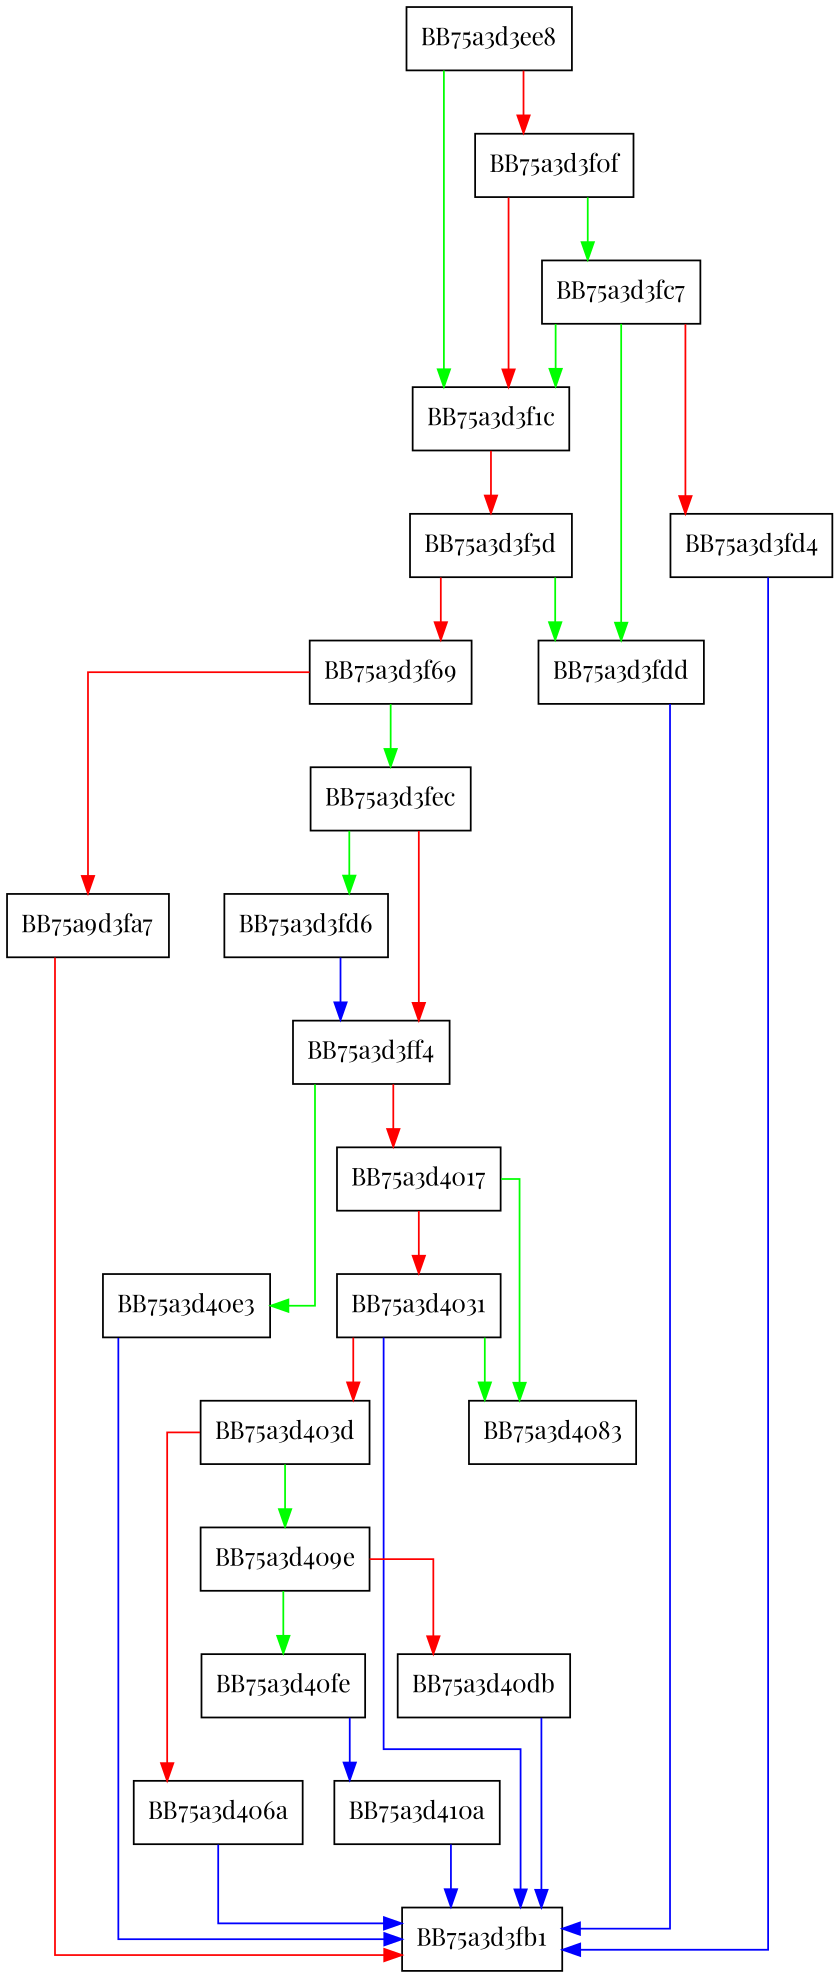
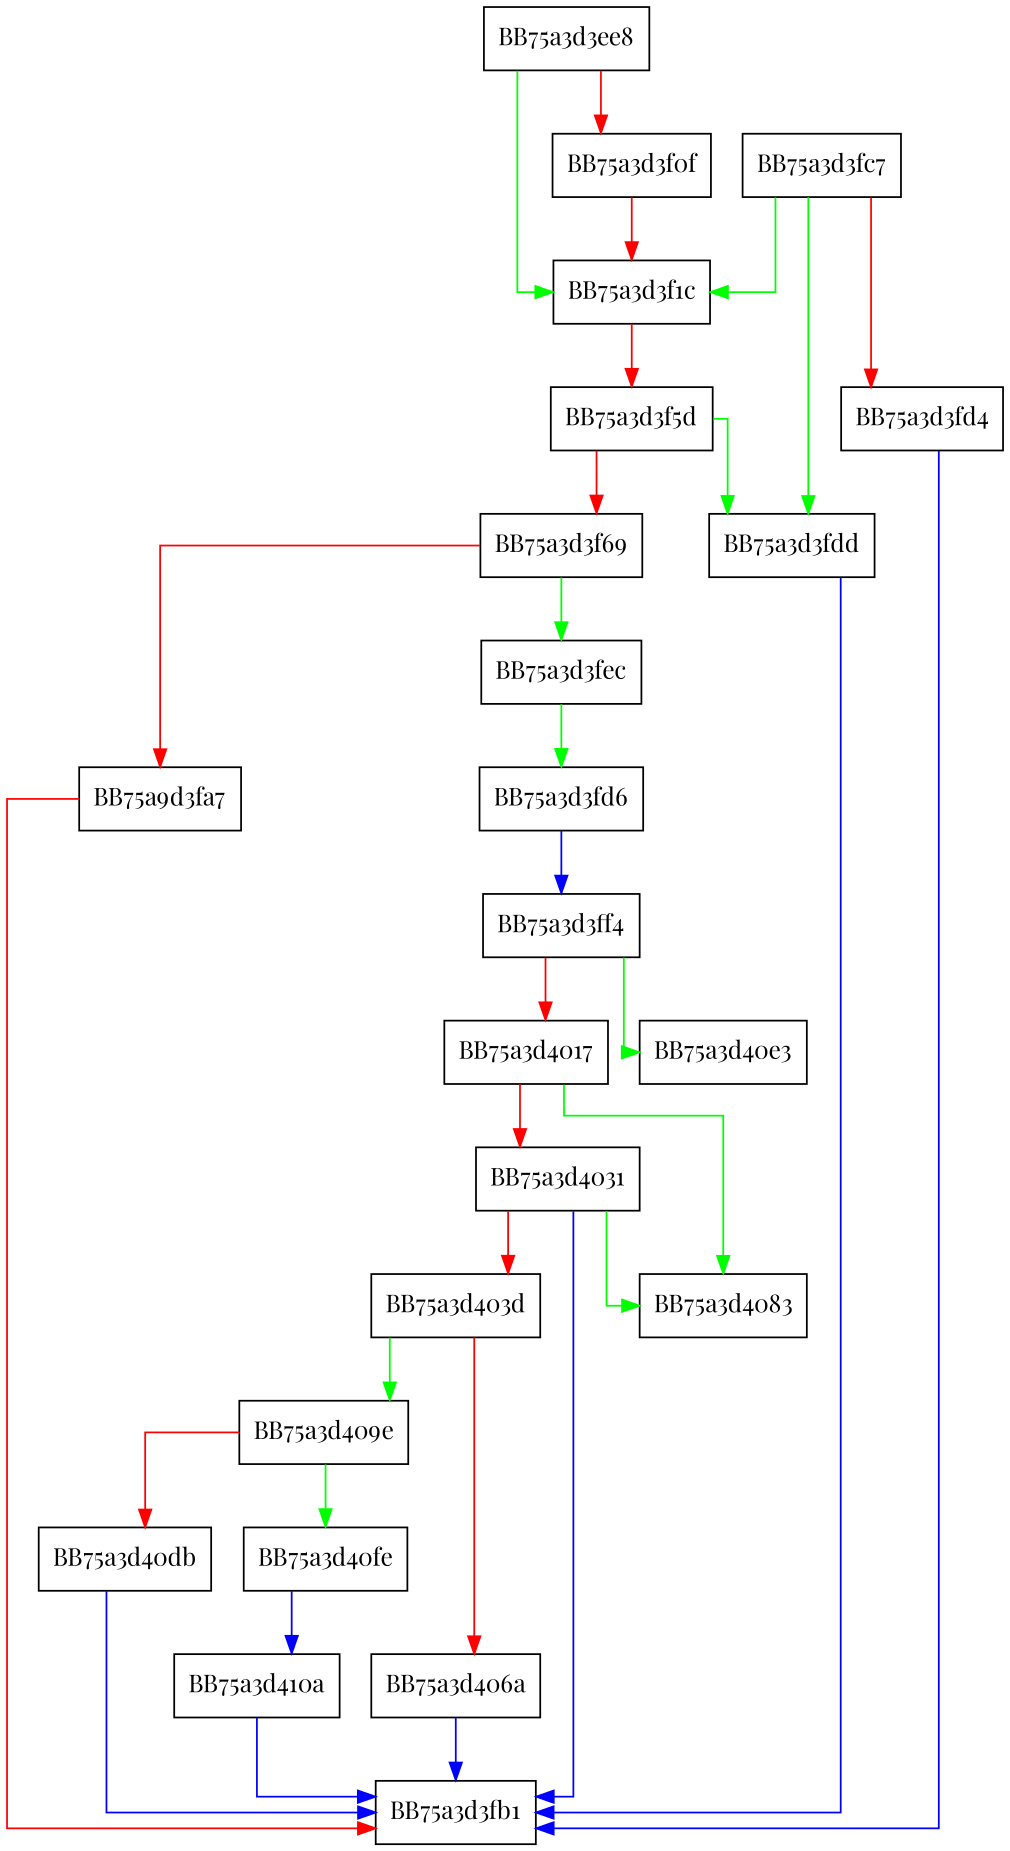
edge "BB75a3d3f0f" -> "BB75a3d3fc7": removed
edge "BB75a3d3fec" -> "BB75a3d3ff4": removed
edge "BB75a3d40e3" -> "BB75a3d3fb1": removed
